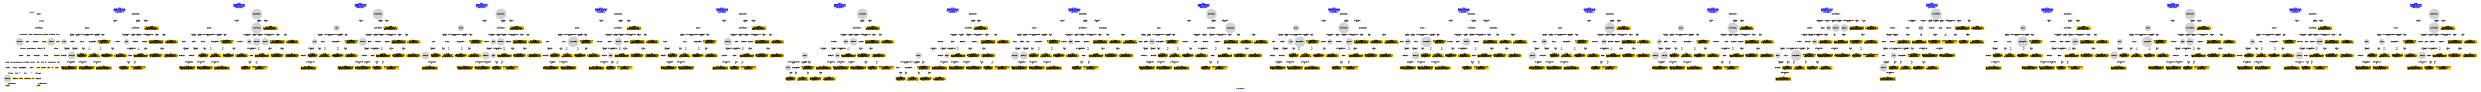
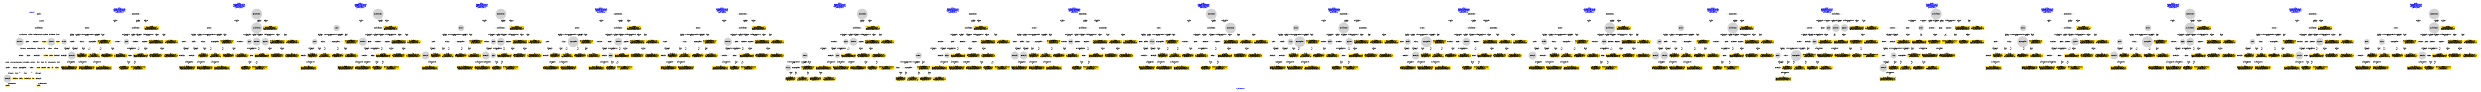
node "Artwork_Title": fillcolor lightgray -> gold
node "credit_line": added
node "dimensions_inch": fillcolor gold -> lightgray
